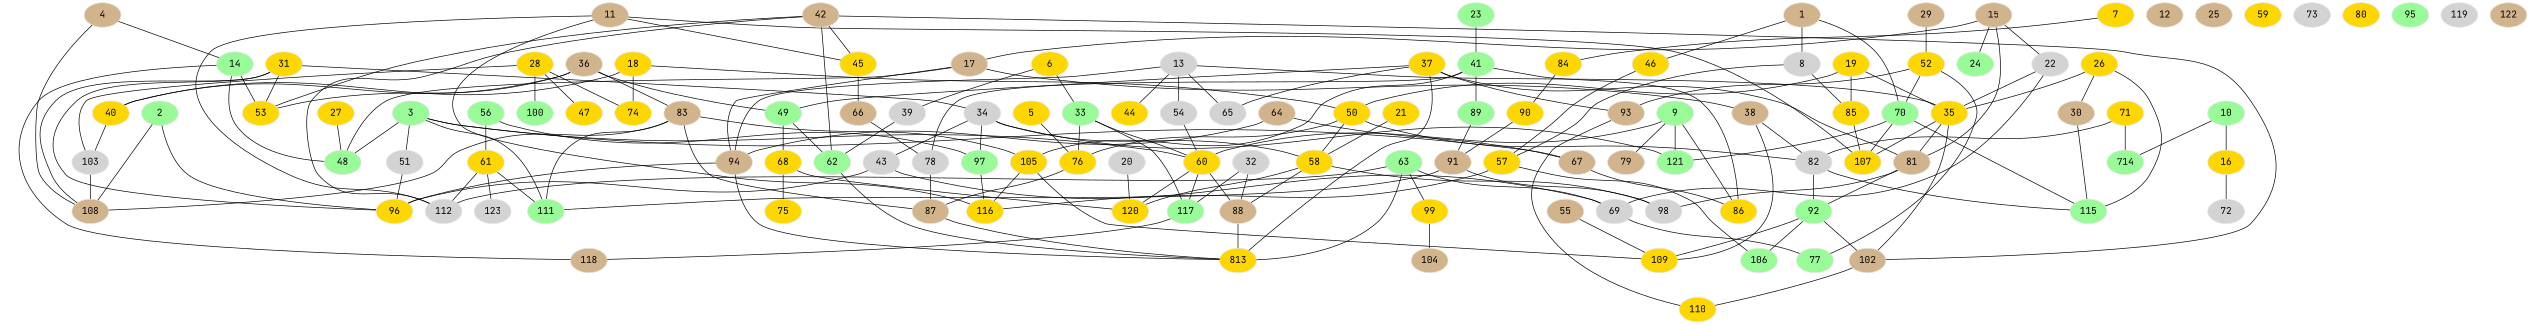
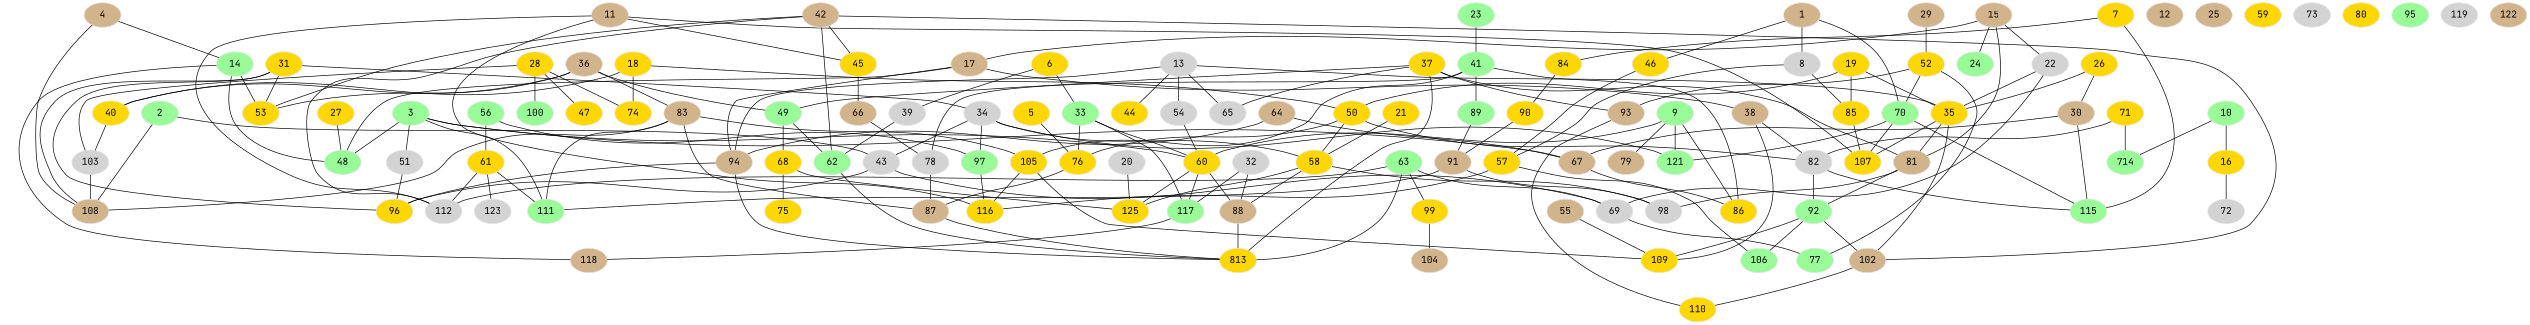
edge "30" -- "67": added
edge "26" -- "115": now "7" -- "115"
edge "2" -- "96": now "2" -- "43"
node "120": label "120" -> "125"
